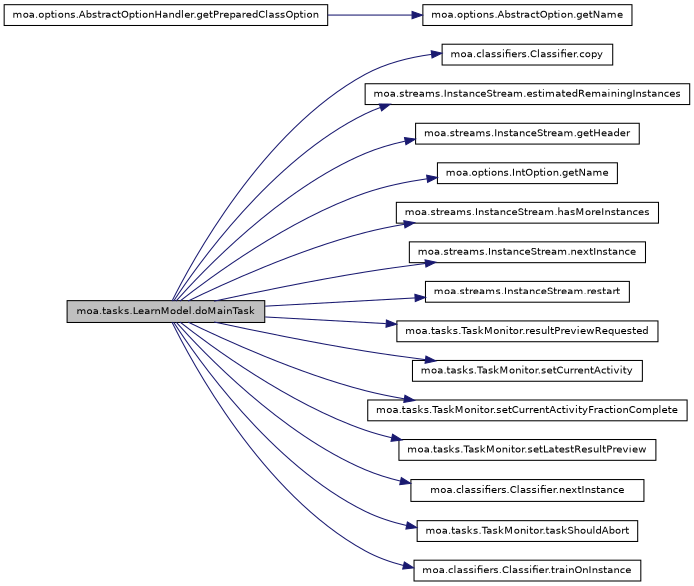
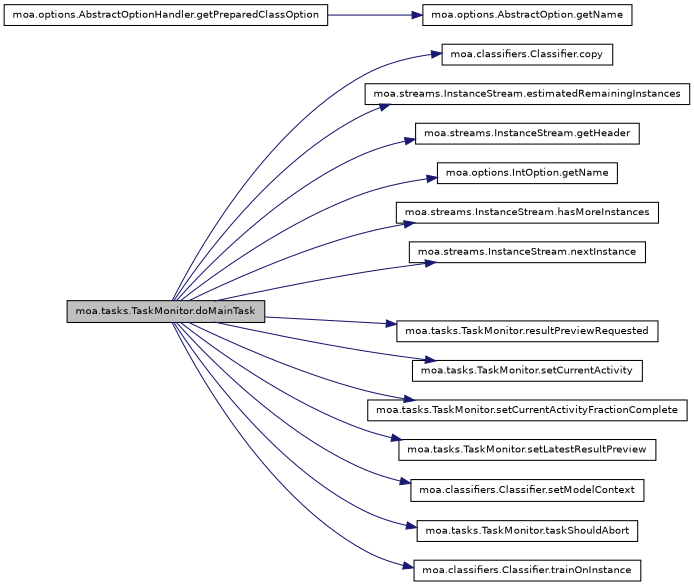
node "moa.streams.InstanceStream.restart": removed
node "moa.tasks.LearnModel.doMainTask": label "moa.tasks.LearnModel.doMainTask" -> "moa.tasks.TaskMonitor.doMainTask"
node "moa.classifiers.Classifier.nextInstance": label "moa.classifiers.Classifier.nextInstance" -> "moa.classifiers.Classifier.setModelContext"
